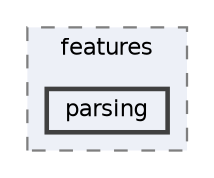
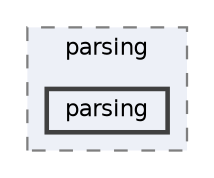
cluster "features": label "features" -> "parsing"
